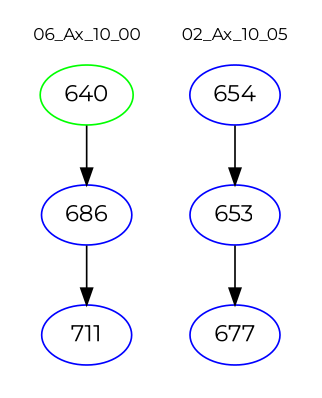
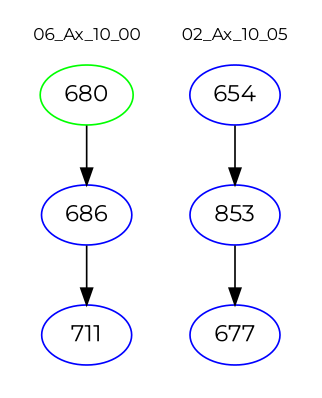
node "640": label "640" -> "680"
node "653": label "653" -> "853"
